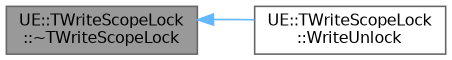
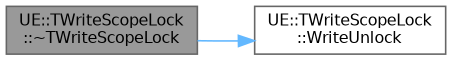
edge "UE::TWriteScopeLock ::WriteUnlock" -> "UE::TWriteScopeLock ::~TWriteScopeLock": reversed
